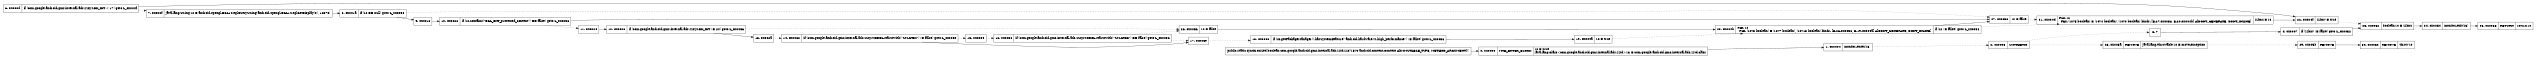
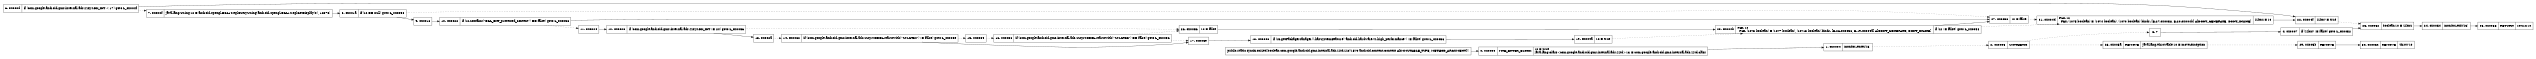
edge "17: 0x003e" -> "18: 0x0048": style dotted -> solid
